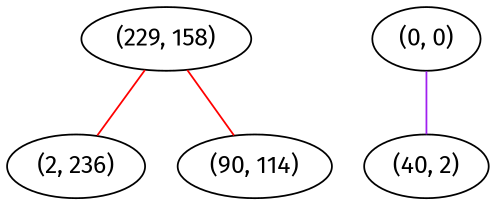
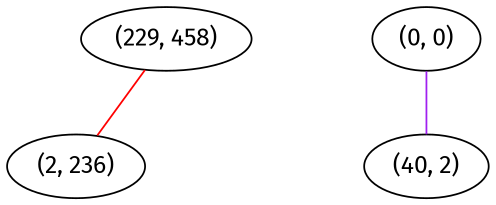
node "(229, 158)": label "(229, 158)" -> "(229, 458)"
node "(90, 114)": removed
